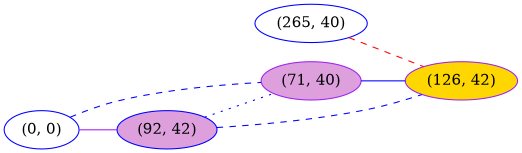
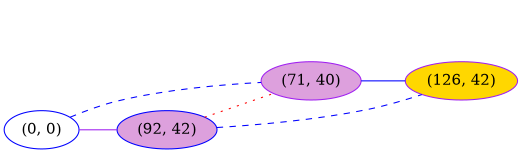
node "(265, 40)": removed
edge "(71, 40)" -- "(92, 42)": color blue -> red
